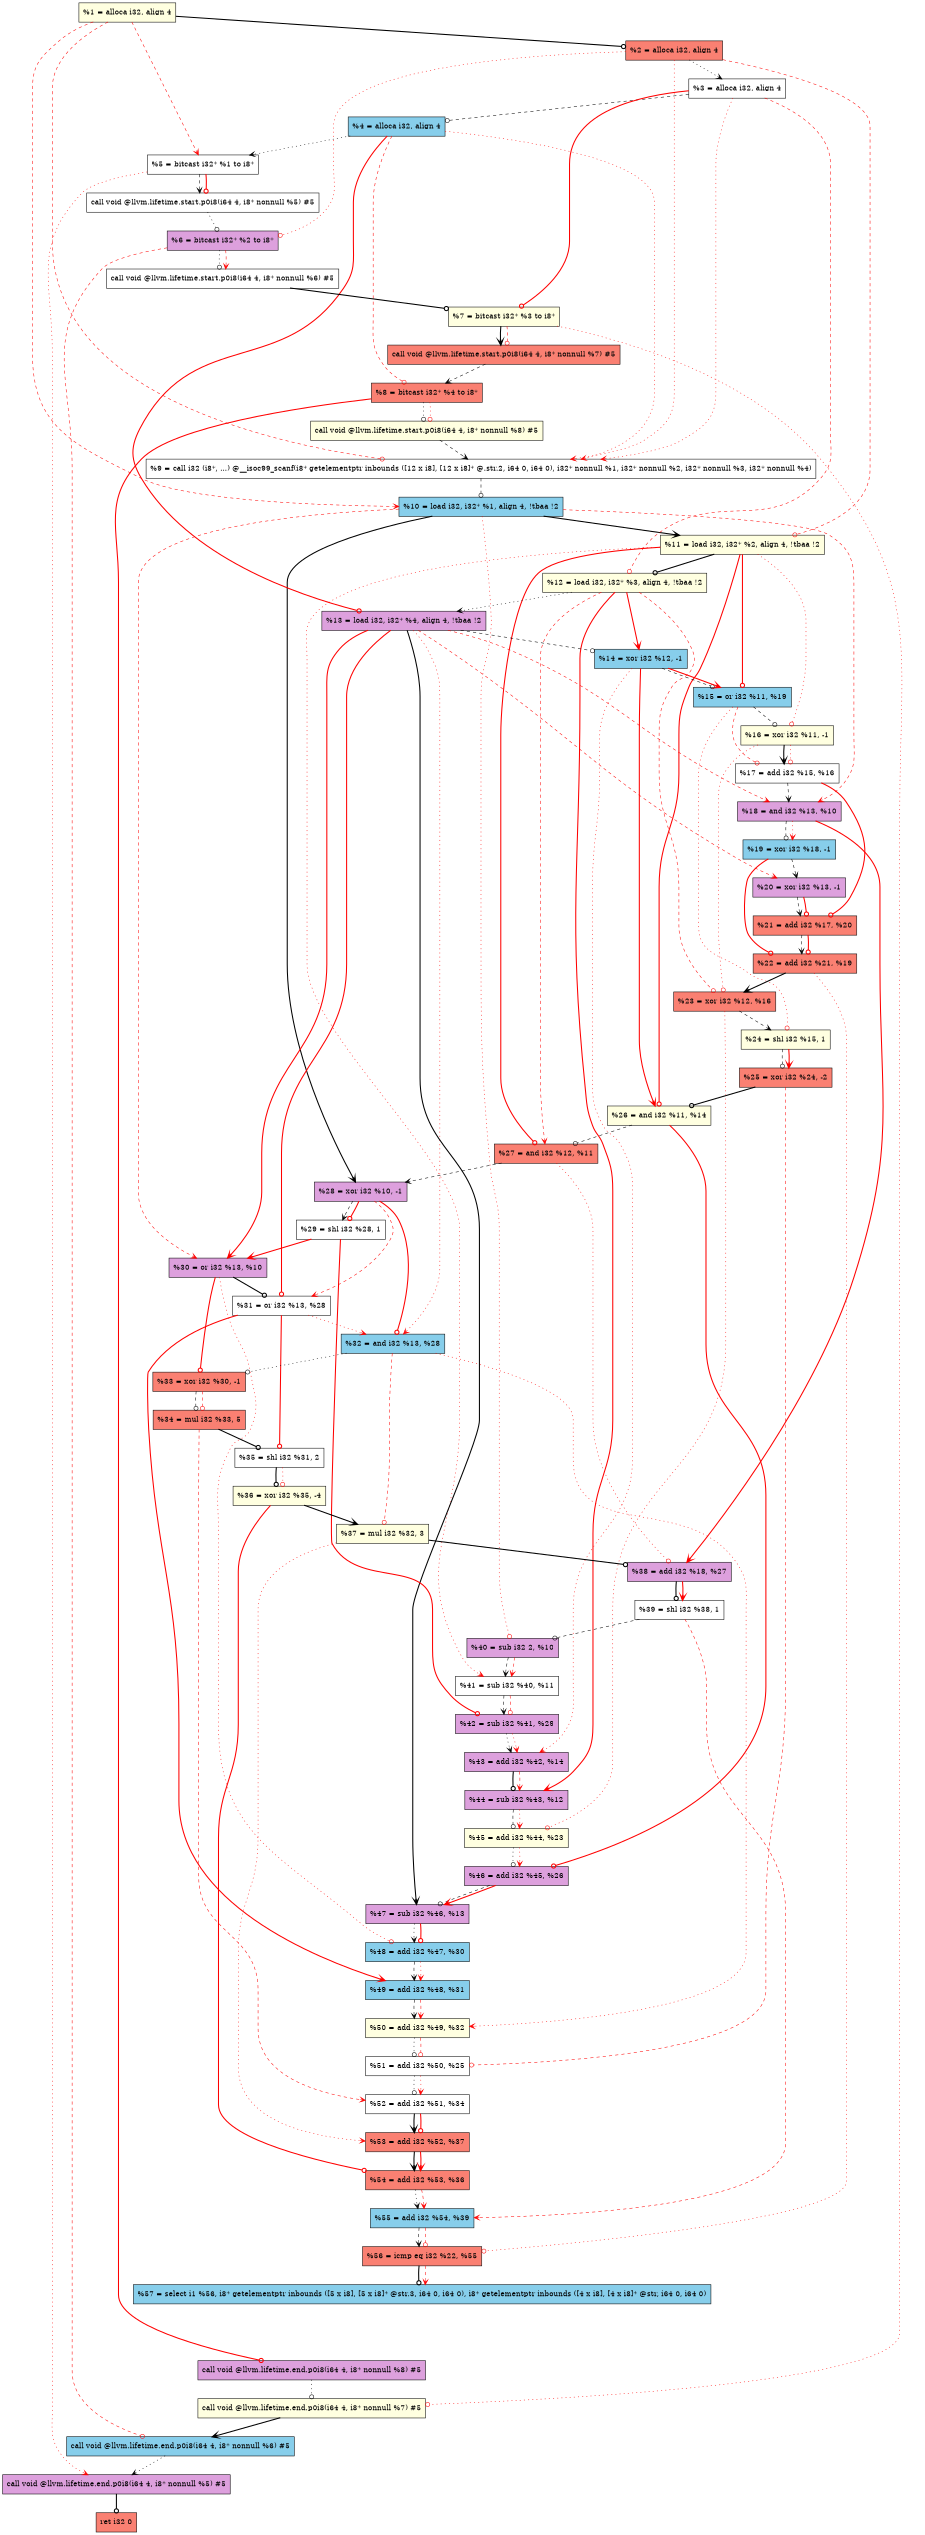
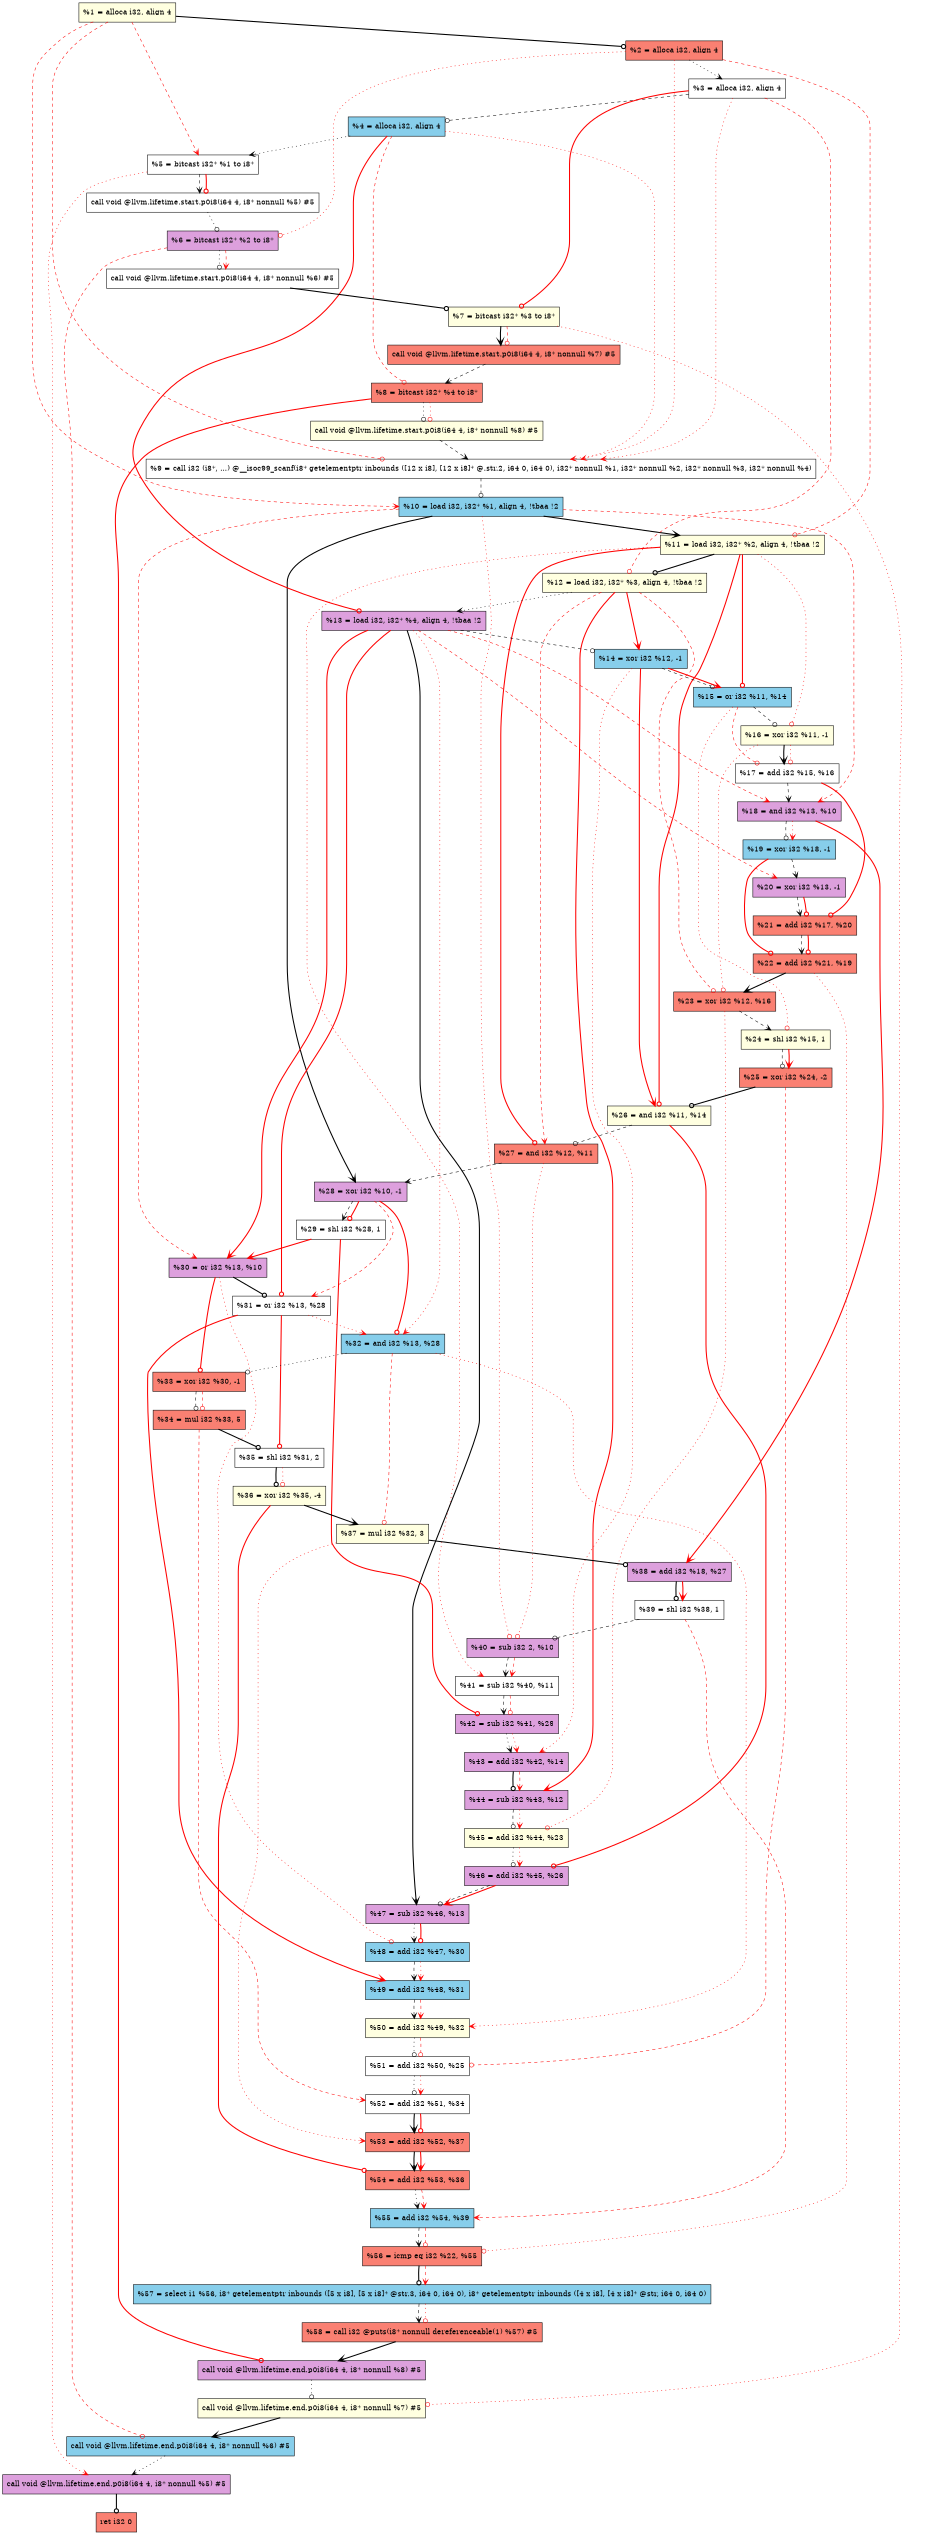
node "%15 = or i32 %11, %19": label "%15 = or i32 %11, %19" -> "%15 = or i32 %11, %14"
edge "%27 = and i32 %12, %11" -> "%38 = add i32 %18, %27": now "%27 = and i32 %12, %11" -> "%40 = sub i32 2, %10"
node "%58 = call i32 @puts(i8* nonnull dereferenceable(1) %57) #5": added
